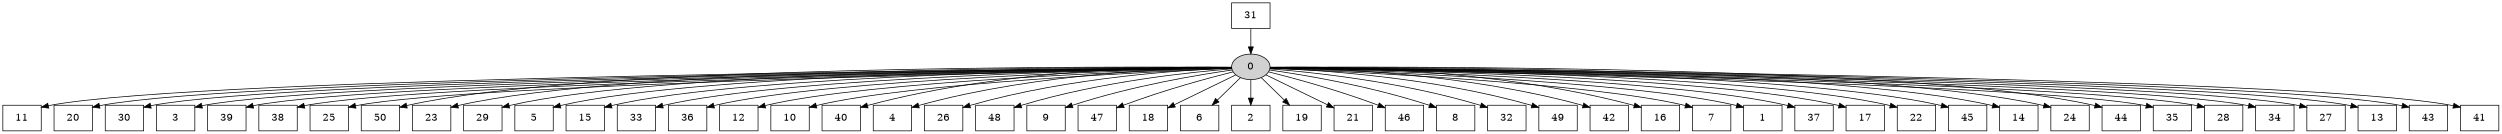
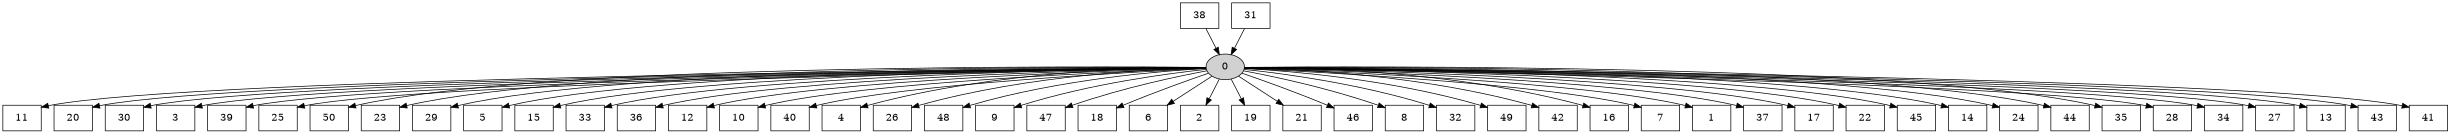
edge "0" -> "38": reversed
